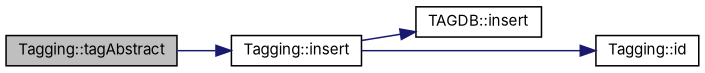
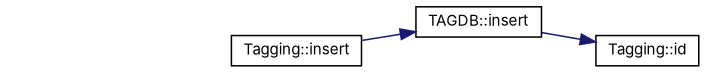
node "Tagging::tagAbstract": removed
edge "Tagging::insert" -> "Tagging::id": now "TAGDB::insert" -> "Tagging::id"
